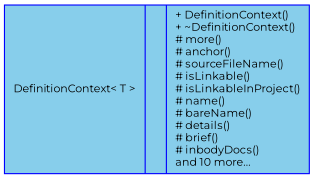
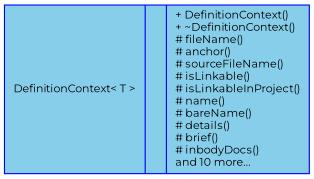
node "DefinitionContext< T >": text "# more()" -> "# fileName()"
